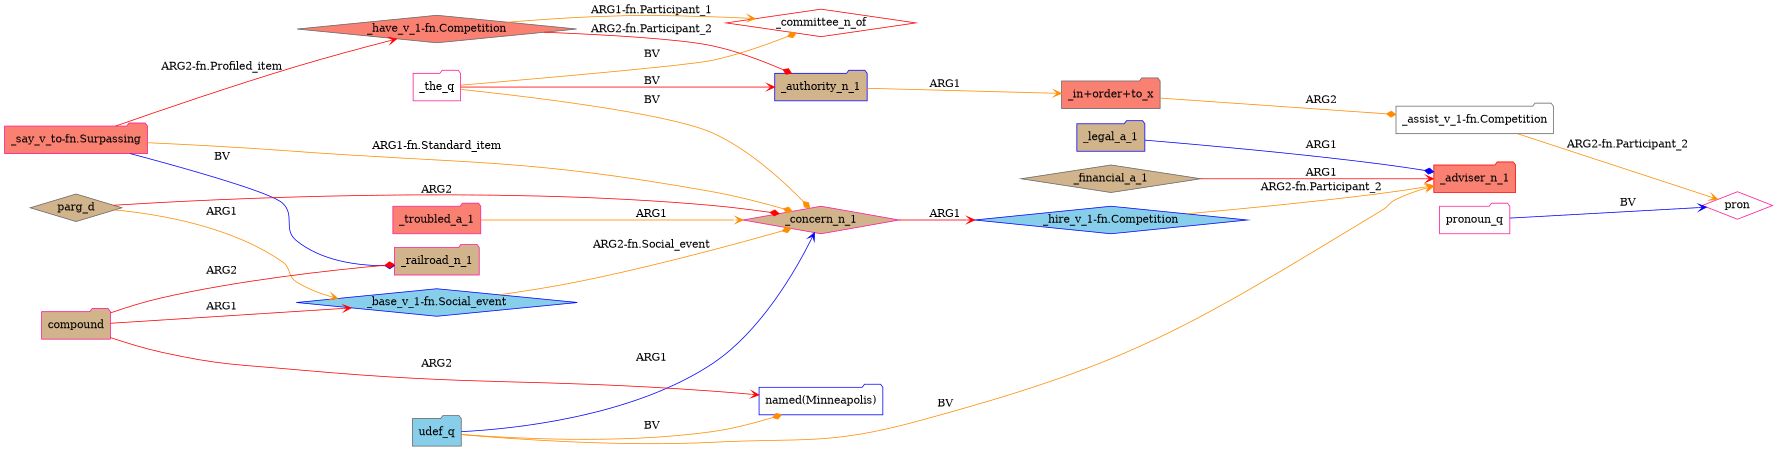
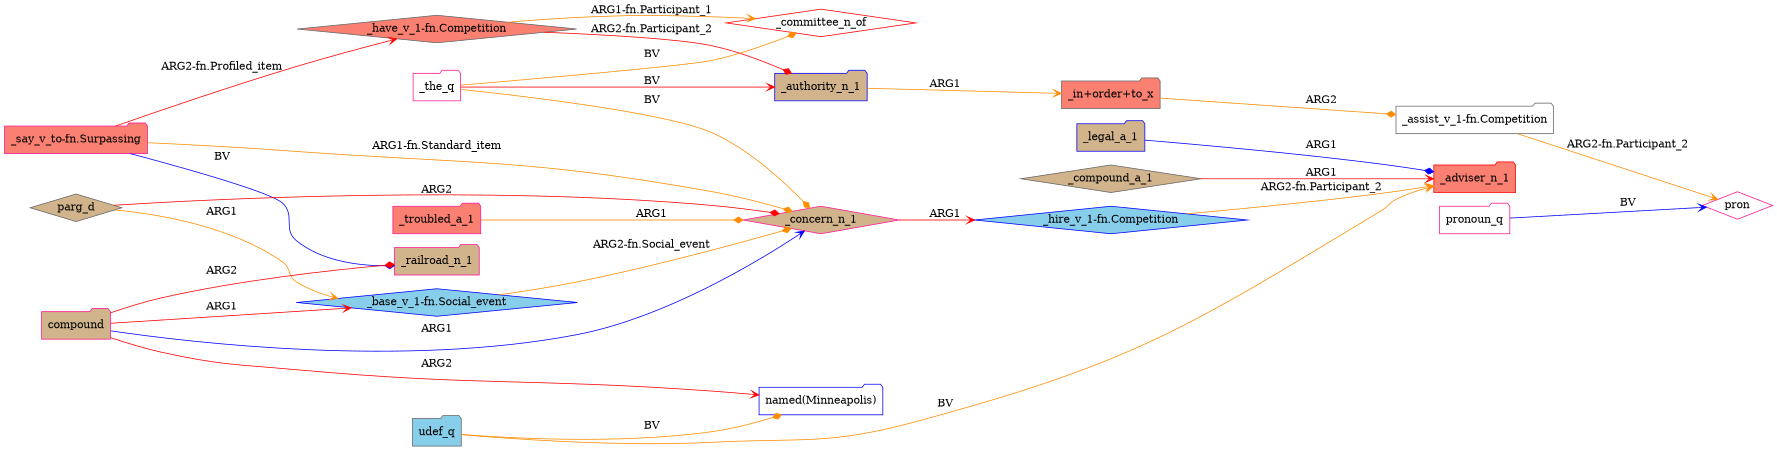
node "_financial_a_1": label "_financial_a_1" -> "_compound_a_1"
edge "_troubled_a_1" -> "_concern_n_1": arrowhead vee -> diamond
edge "udef_q" -> "_concern_n_1": now "compound" -> "_concern_n_1"
